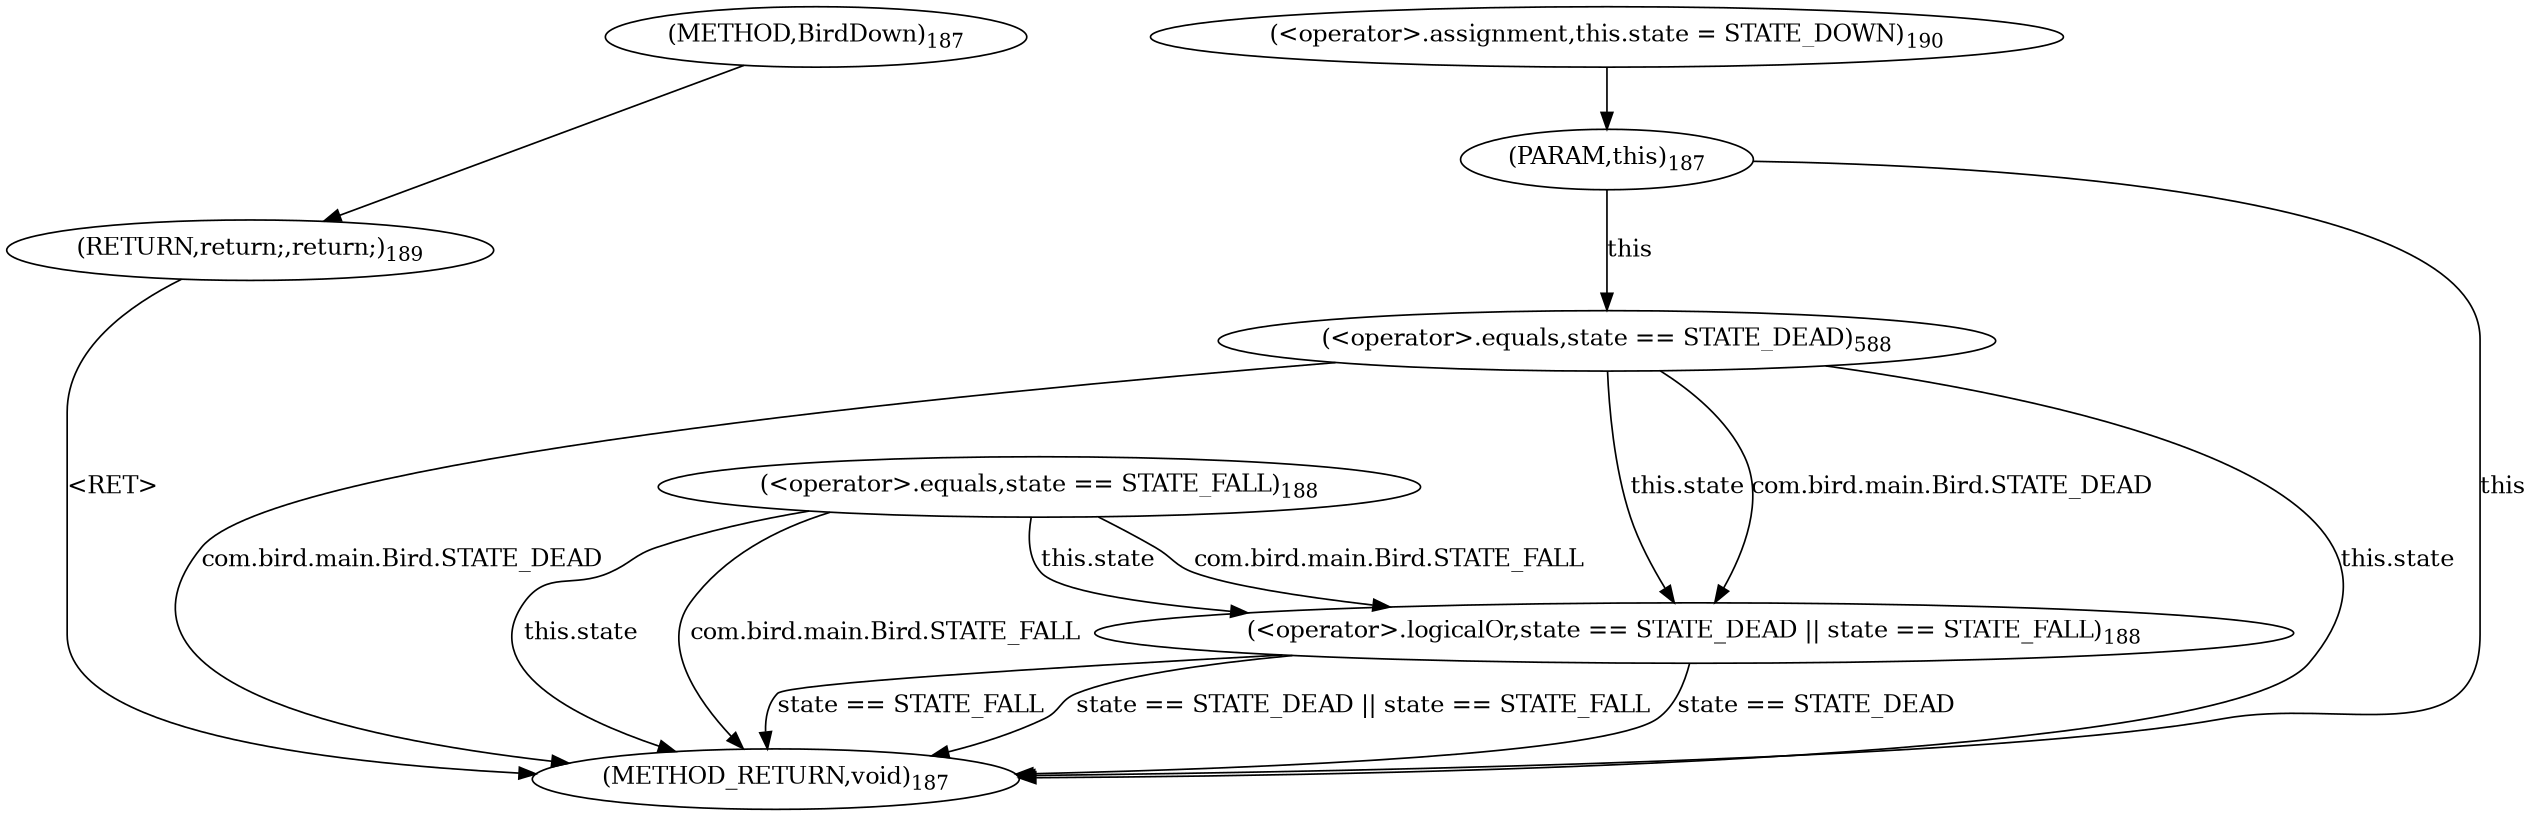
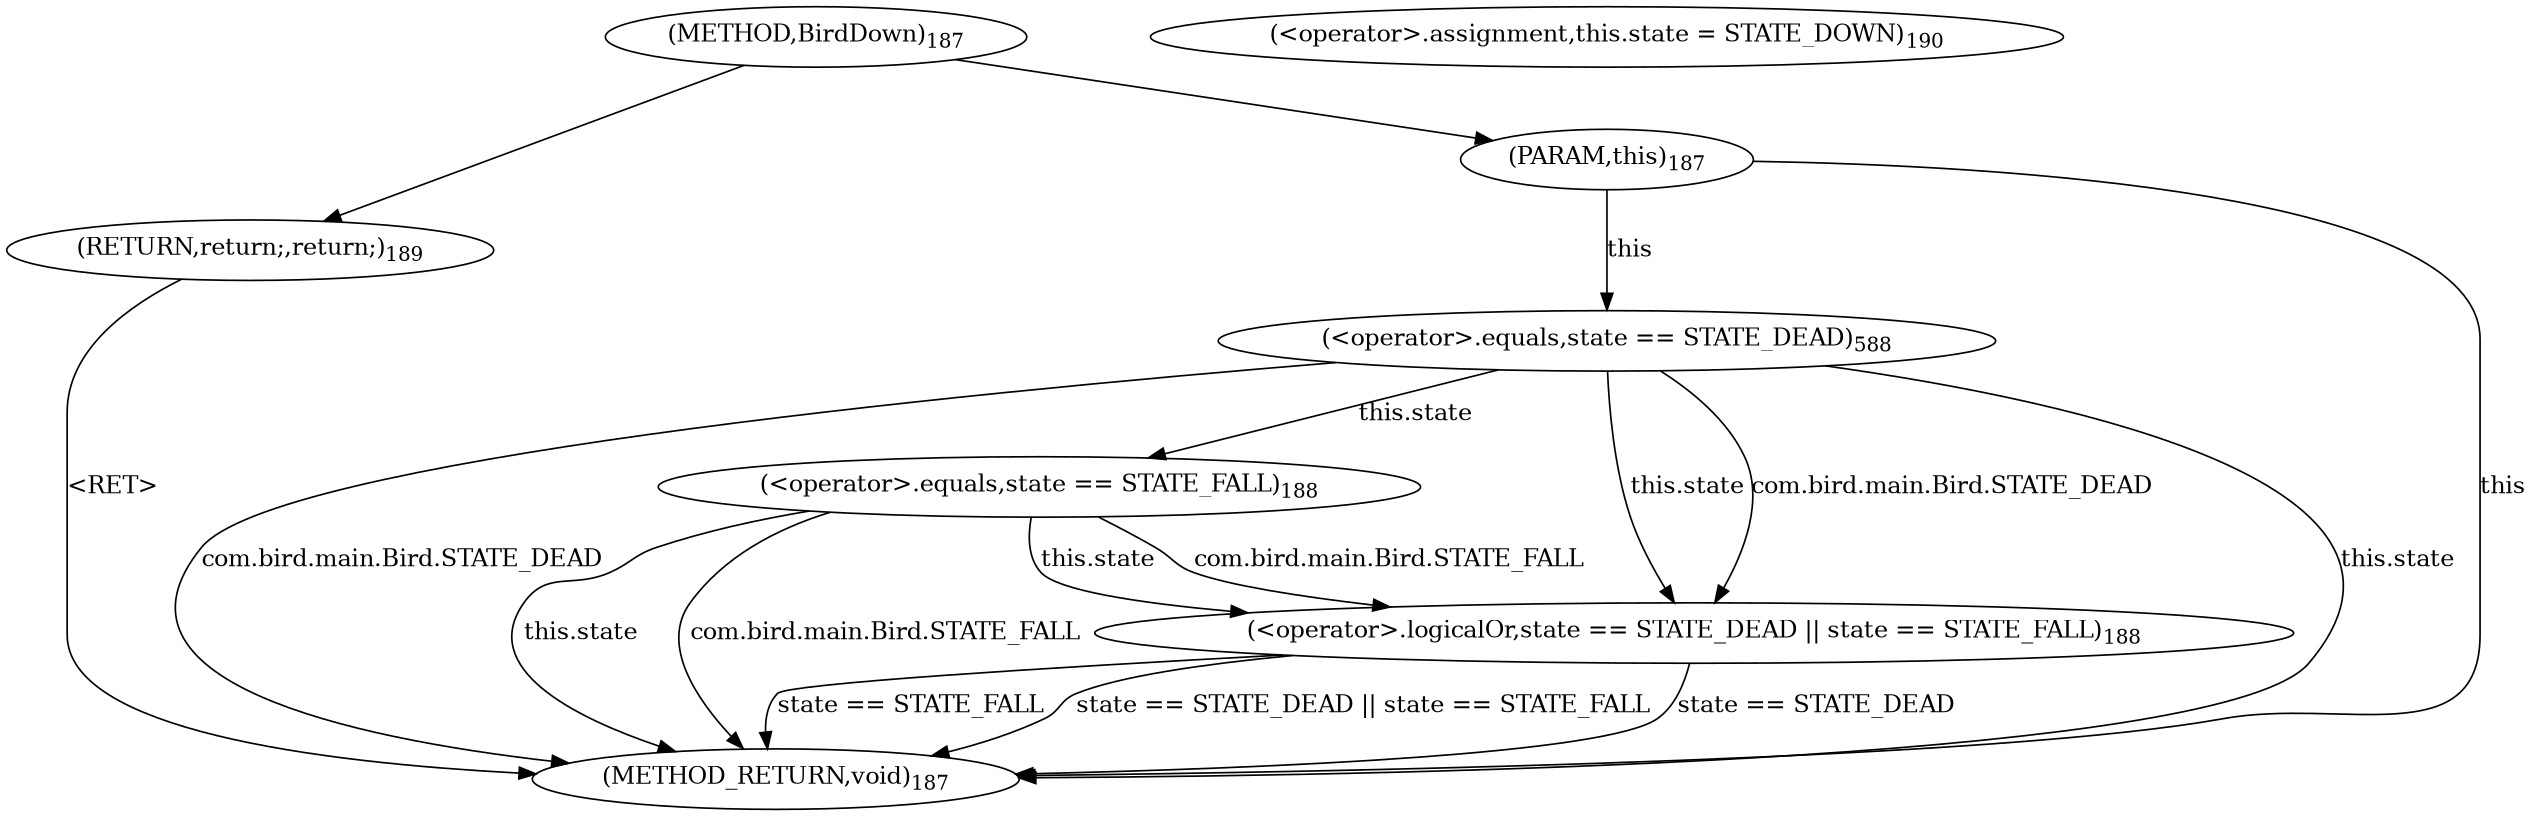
edge "(<operator>.assignment,this.state = STATE_DOWN)" -> "(PARAM,this)": now "(METHOD,BirdDown)" -> "(PARAM,this)"
edge "(<operator>.equals,state == STATE_DEAD)" -> "(<operator>.equals,state == STATE_FALL)": added, label "this.state"
